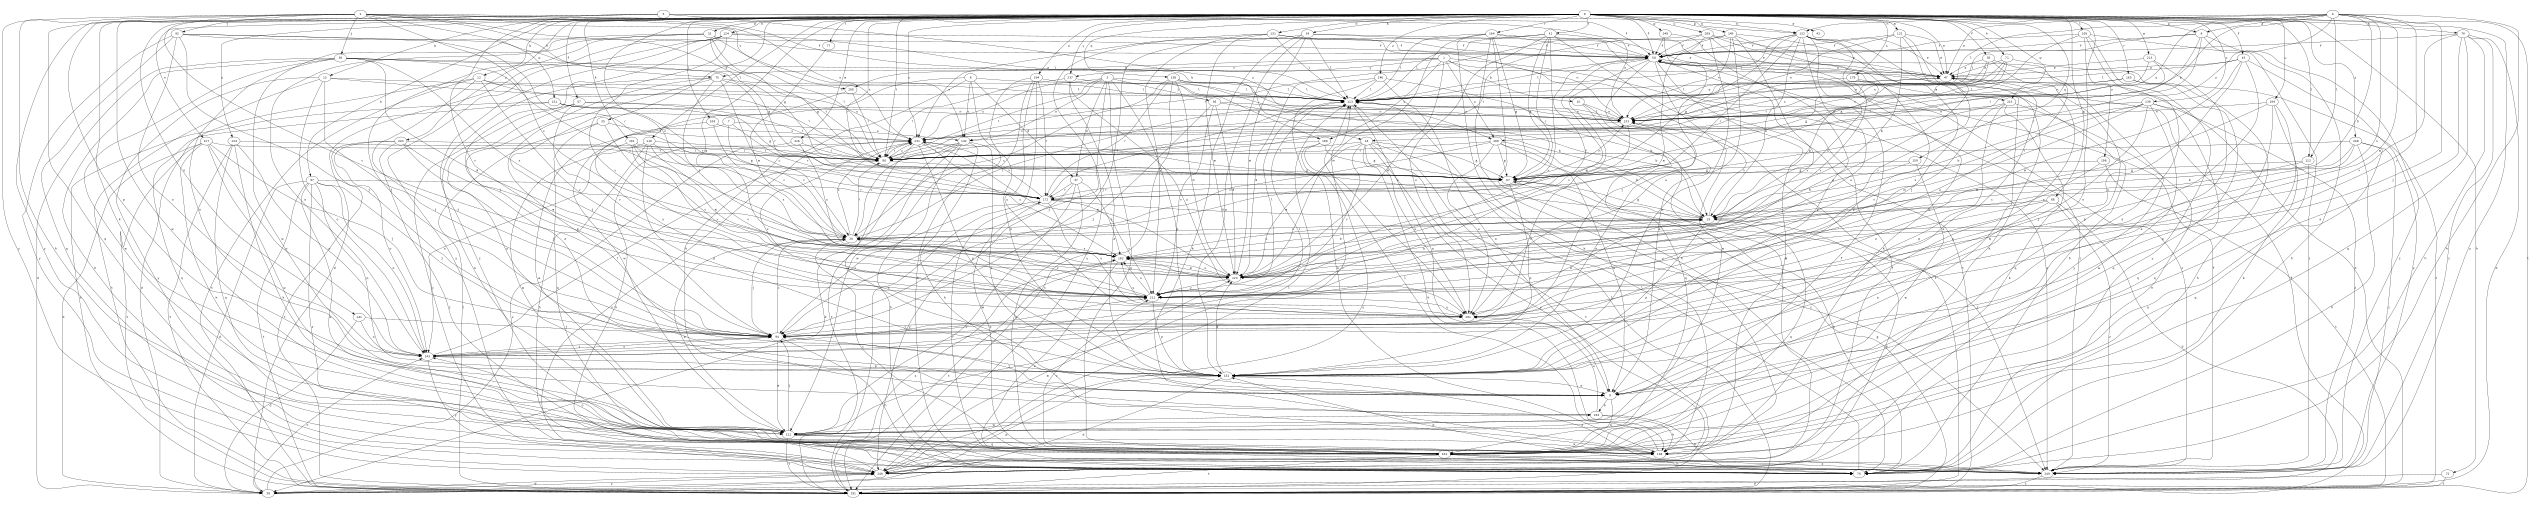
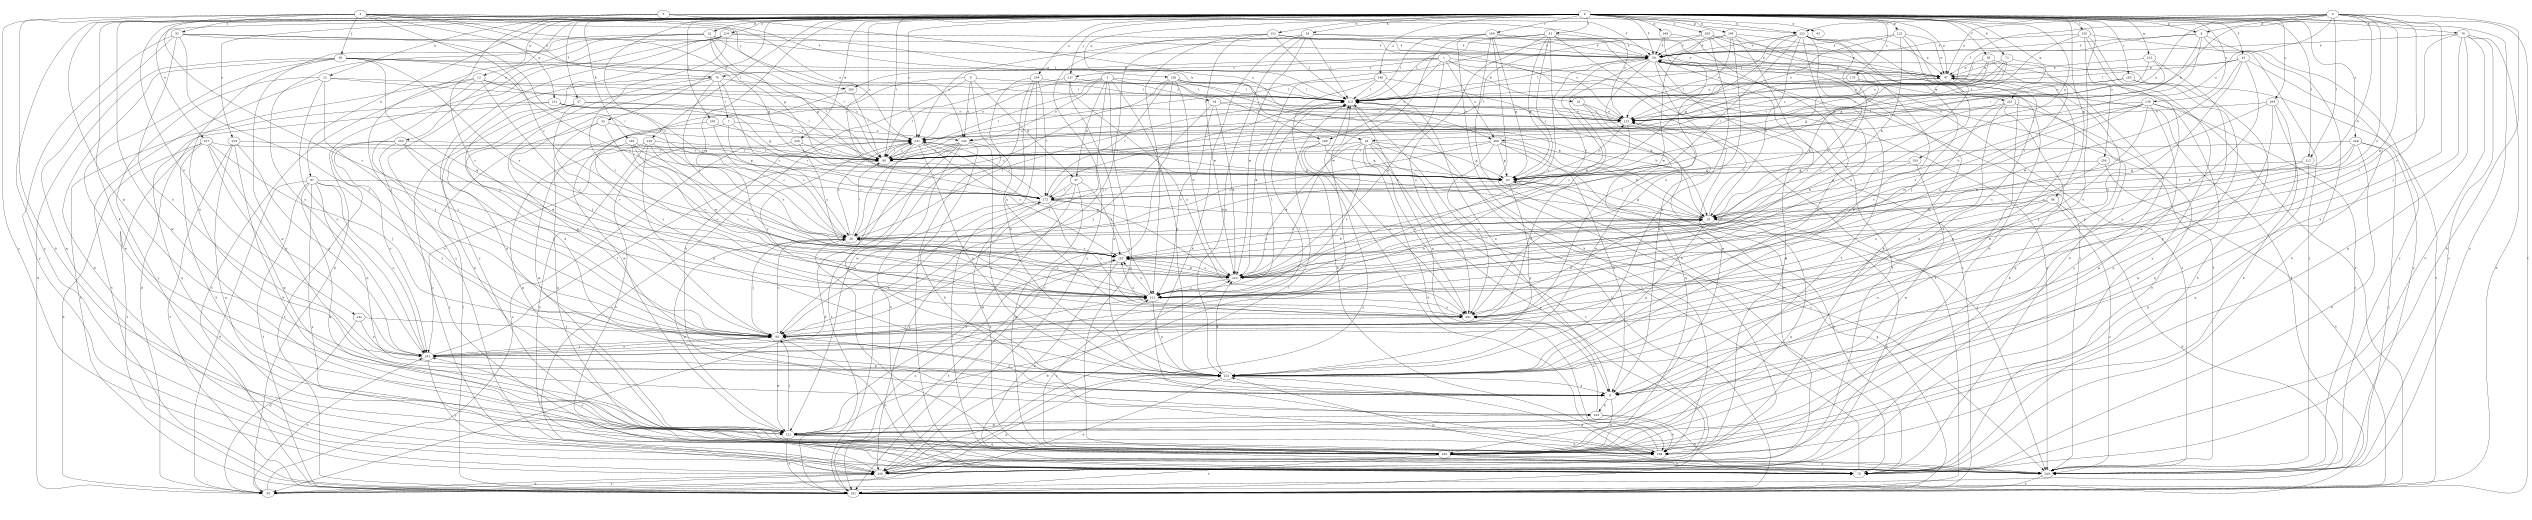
node "77": removed
edge "75" -> "172": now "75" -> "7"
edge "2" -> "162": removed, label "q"
node "72": removed
